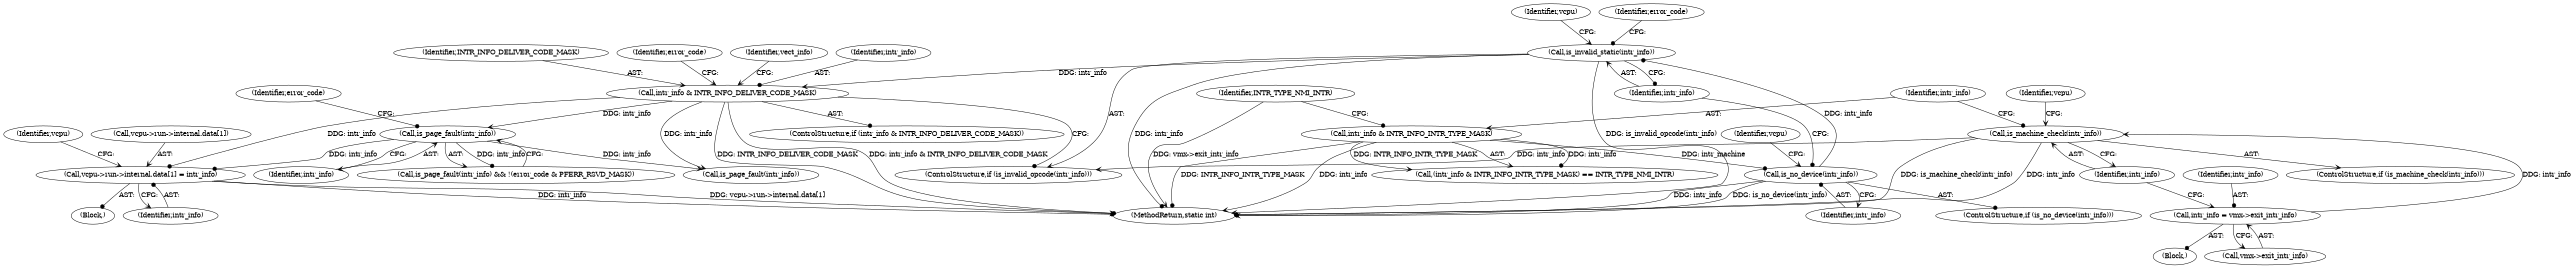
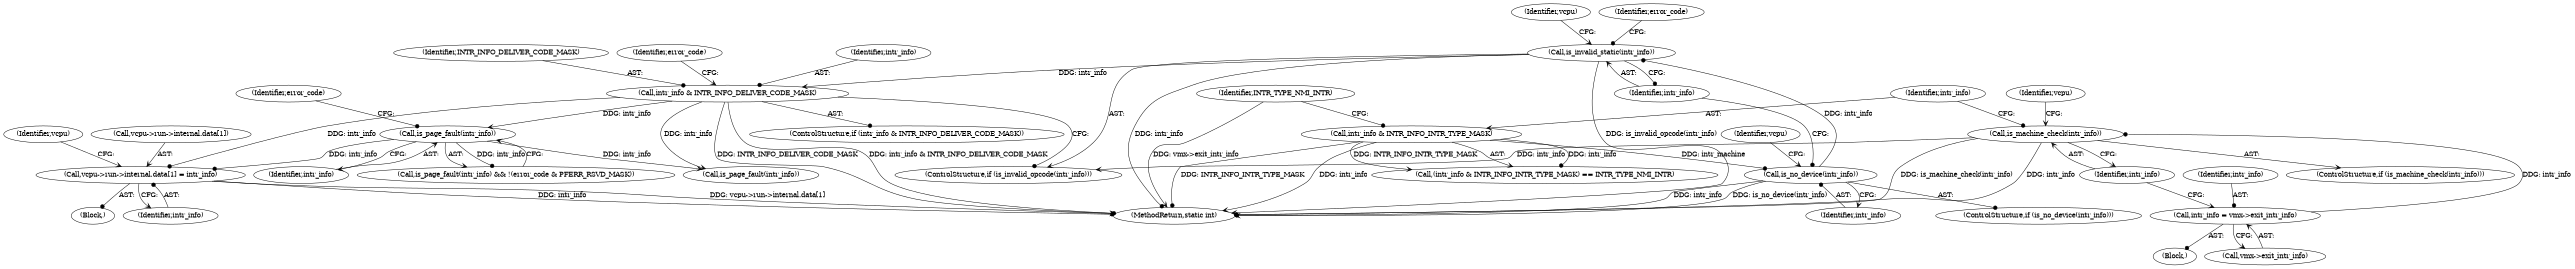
node "(Identifier,vect_info)": removed
edge "(Identifier,INTR_INFO_DELIVER_CODE_MASK)" -> "(Call,intr_info & INTR_INFO_DELIVER_CODE_MASK)": arrowhead vee -> dot
edge "(Call,intr_info = vmx->exit_intr_info)" -> "(Call,is_machine_check(intr_info))": arrowhead vee -> dot
